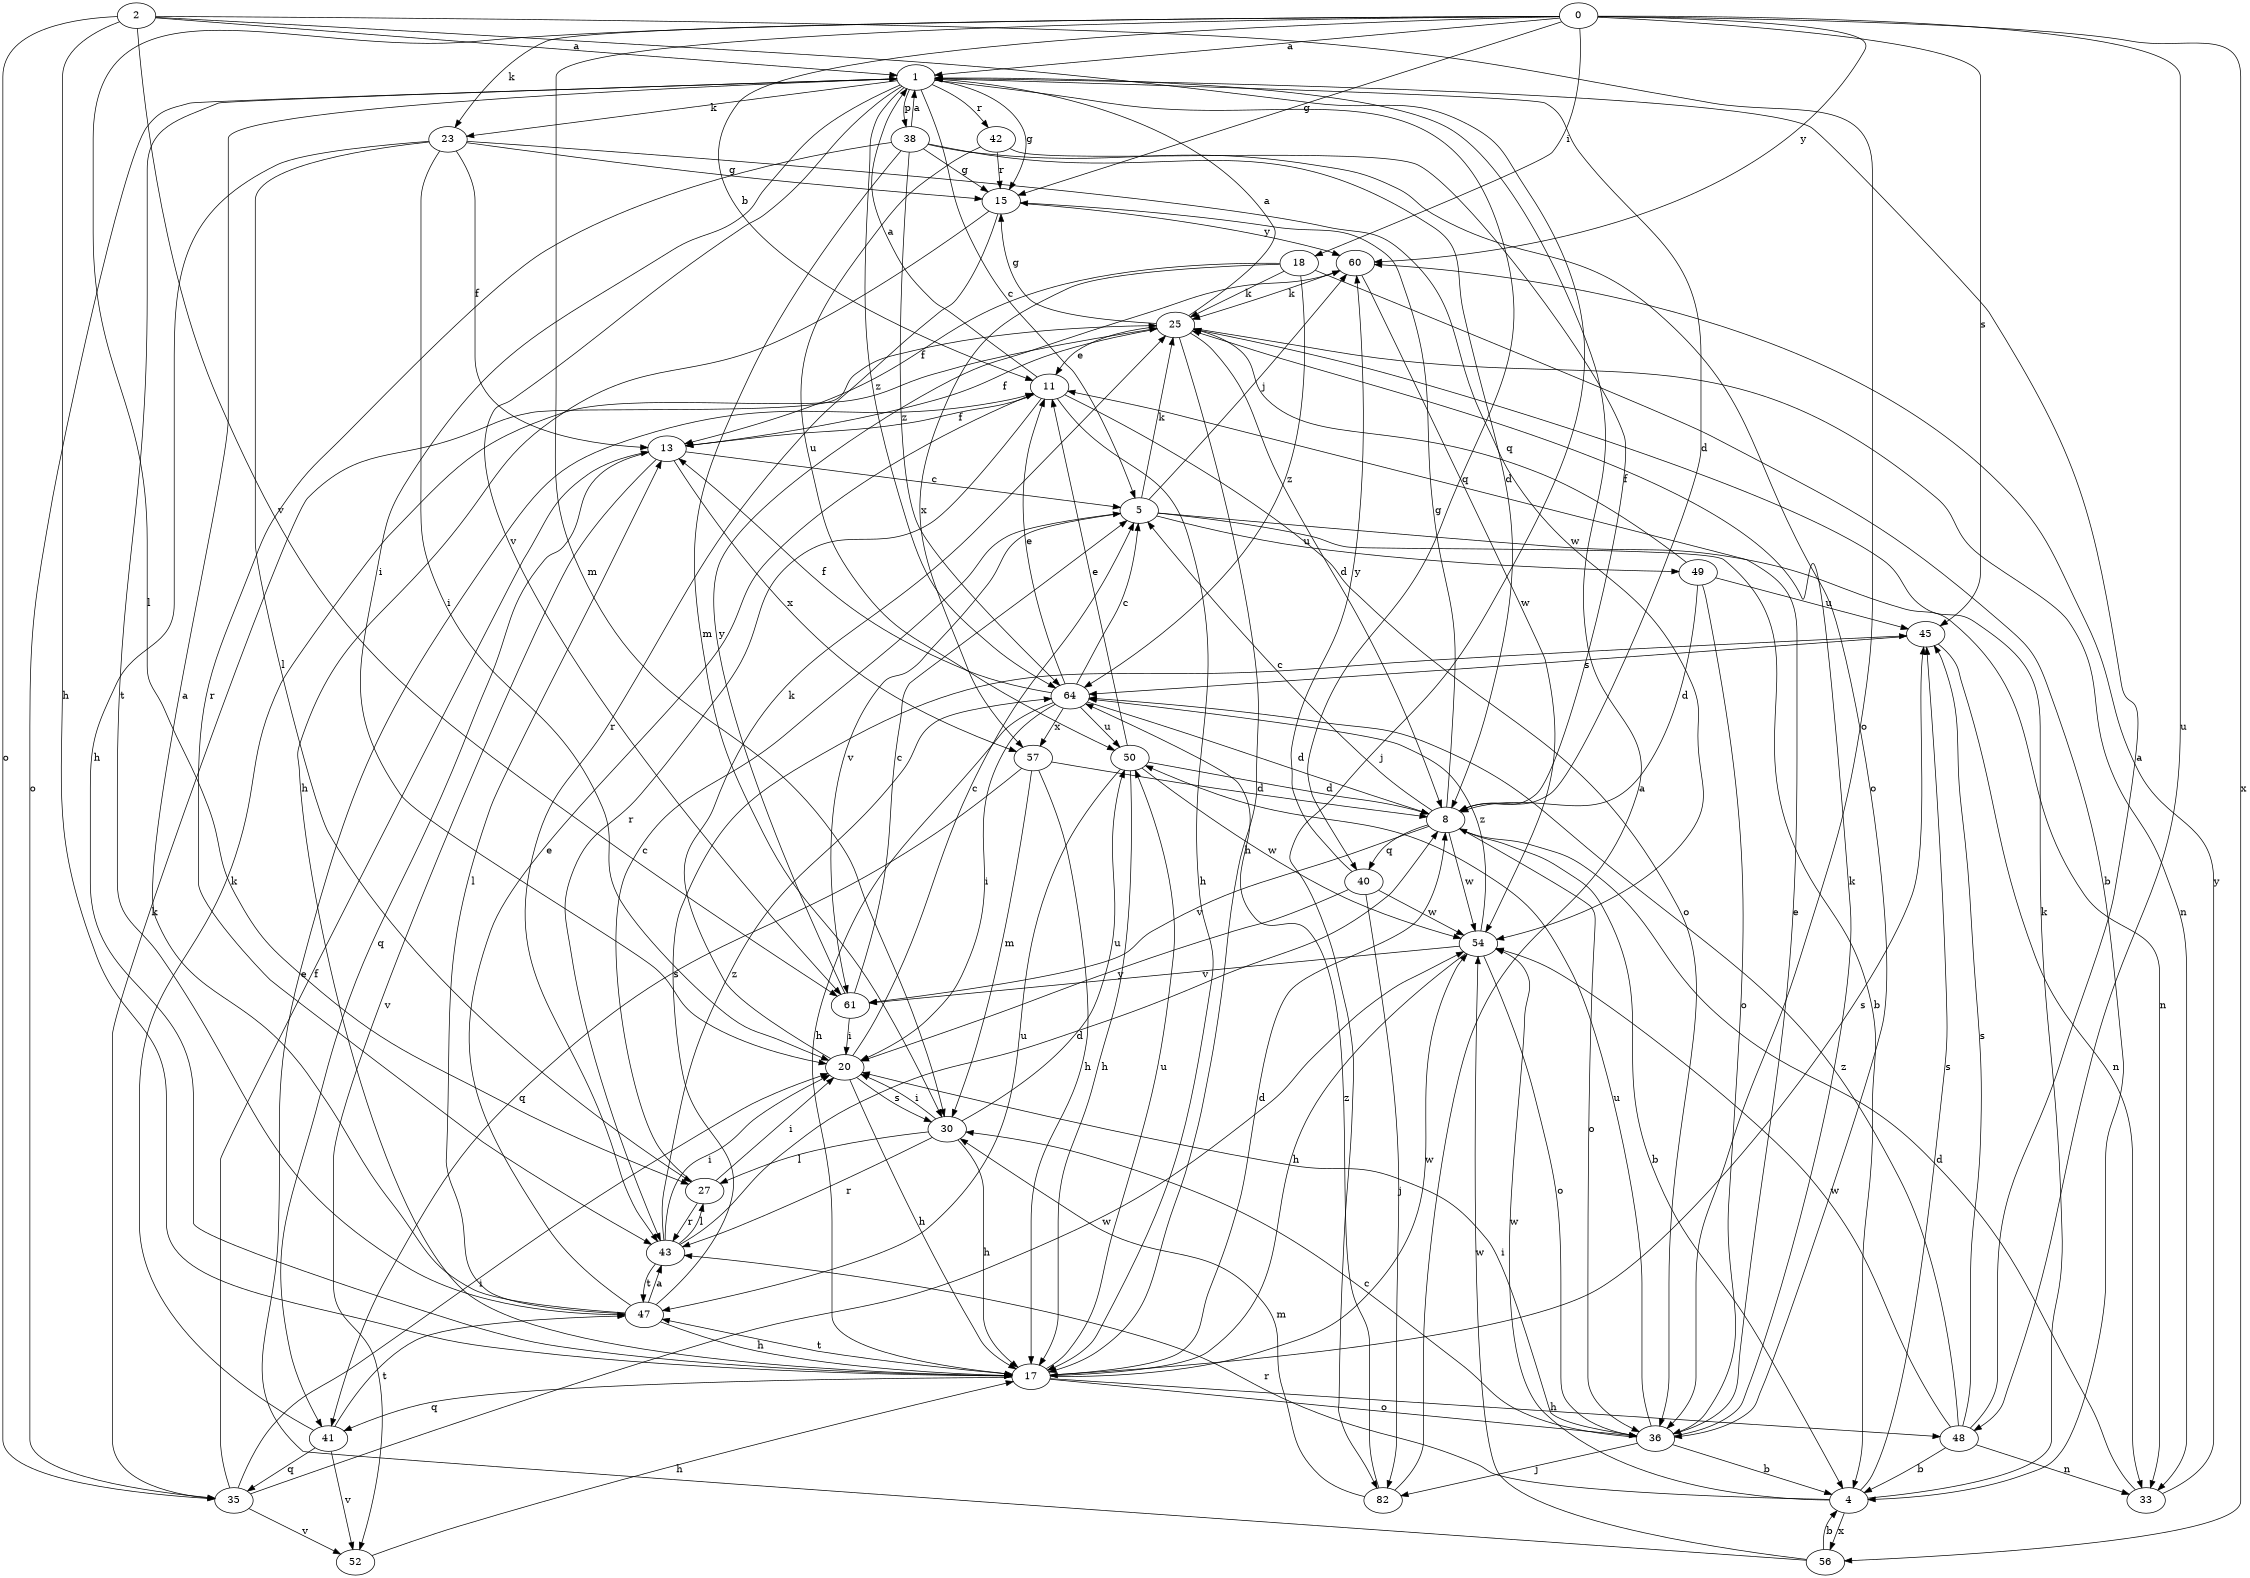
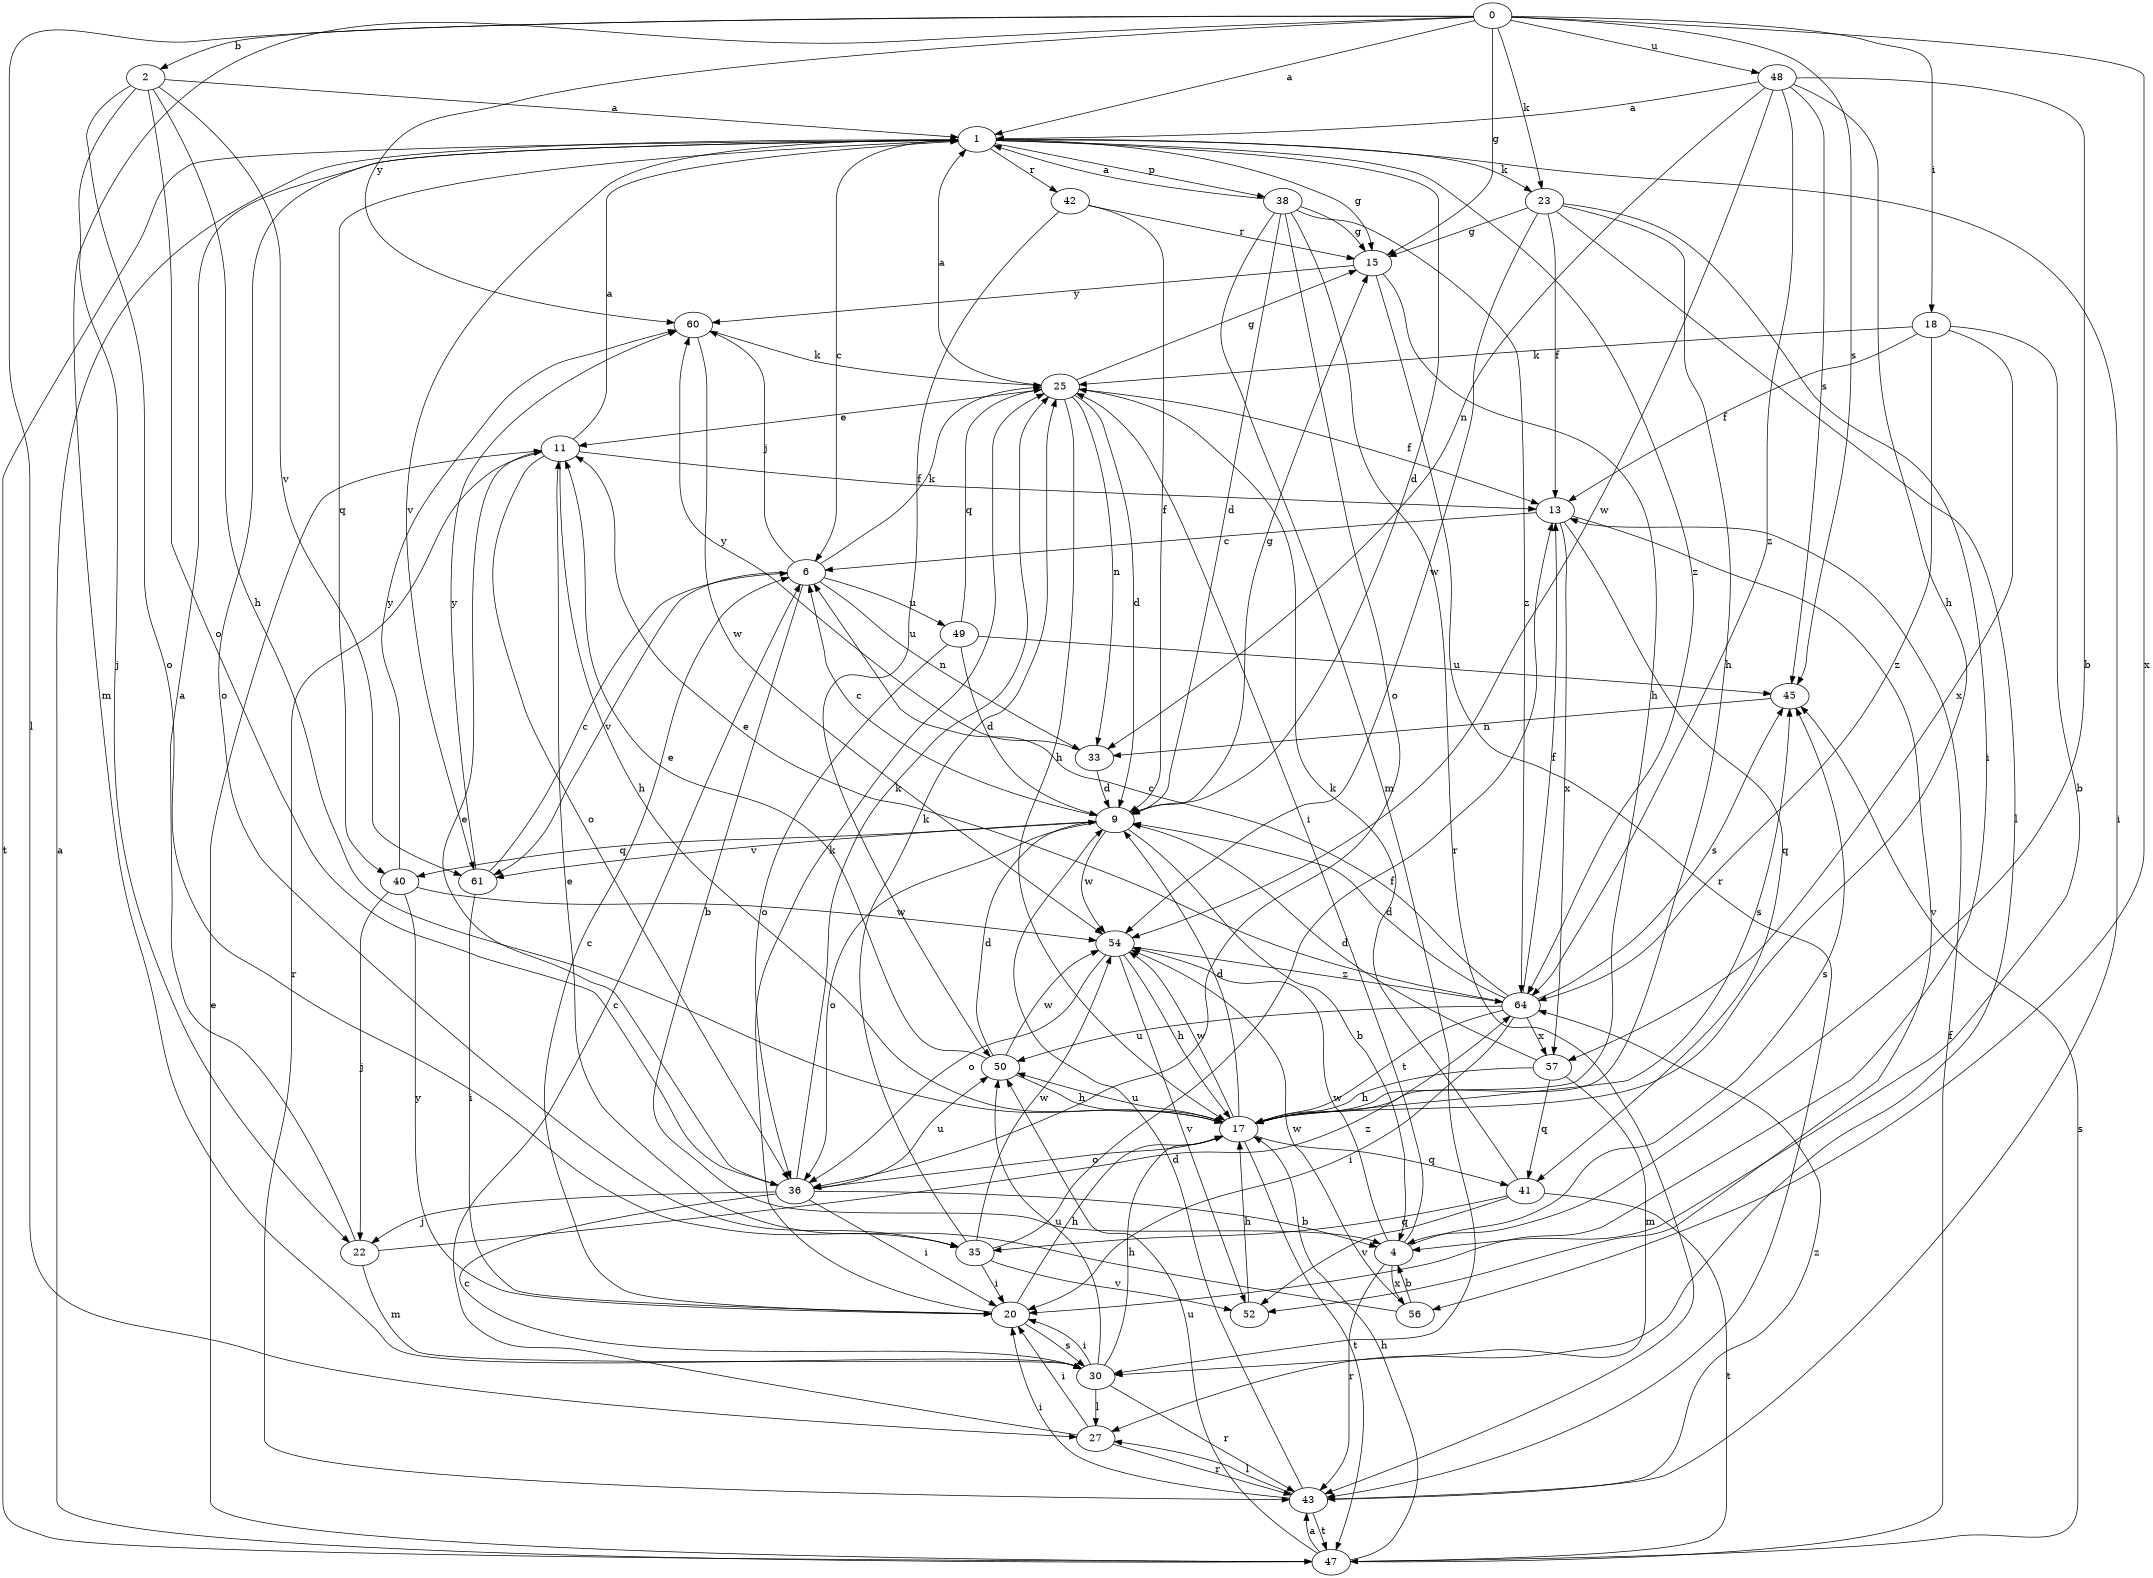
edge "0" -> "11": now "0" -> "2"
node "5": label "5" -> "6"
edge "1" -> "20": now "1" -> "43"
edge "45" -> "64": reversed
node "8": label "8" -> "9"
edge "47" -> "13": label "l" -> "f"
edge "4" -> "25": label "k" -> "i"
edge "54" -> "61": now "54" -> "52"
edge "64" -> "17": label "h" -> "t"
edge "50" -> "47": reversed
edge "17" -> "48": reversed
node "82": label "82" -> "22"
